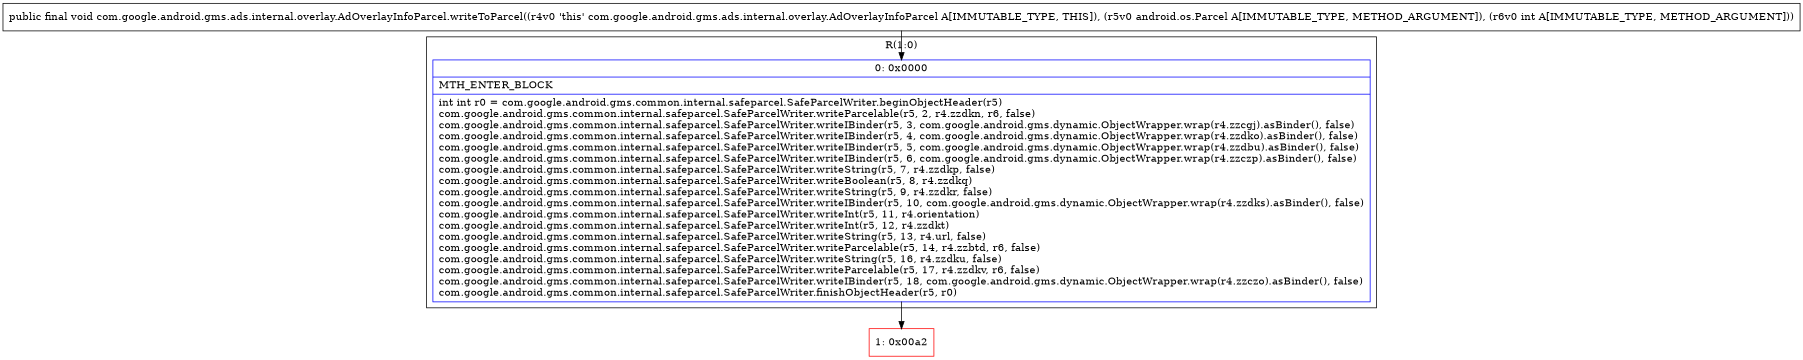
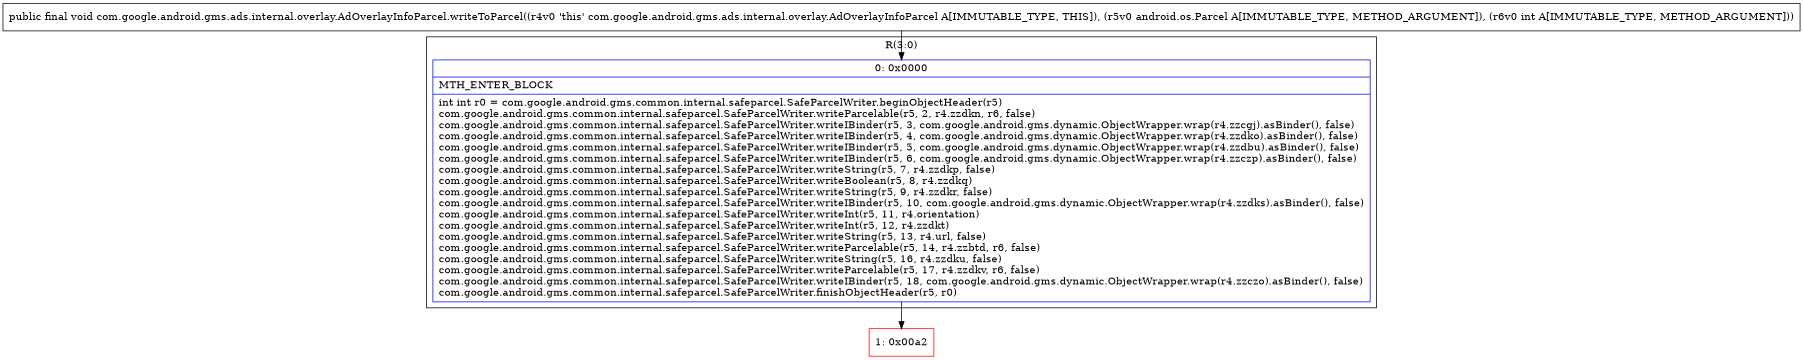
cluster "R(1:0)": label "R(1:0)" -> "R(3:0)"
